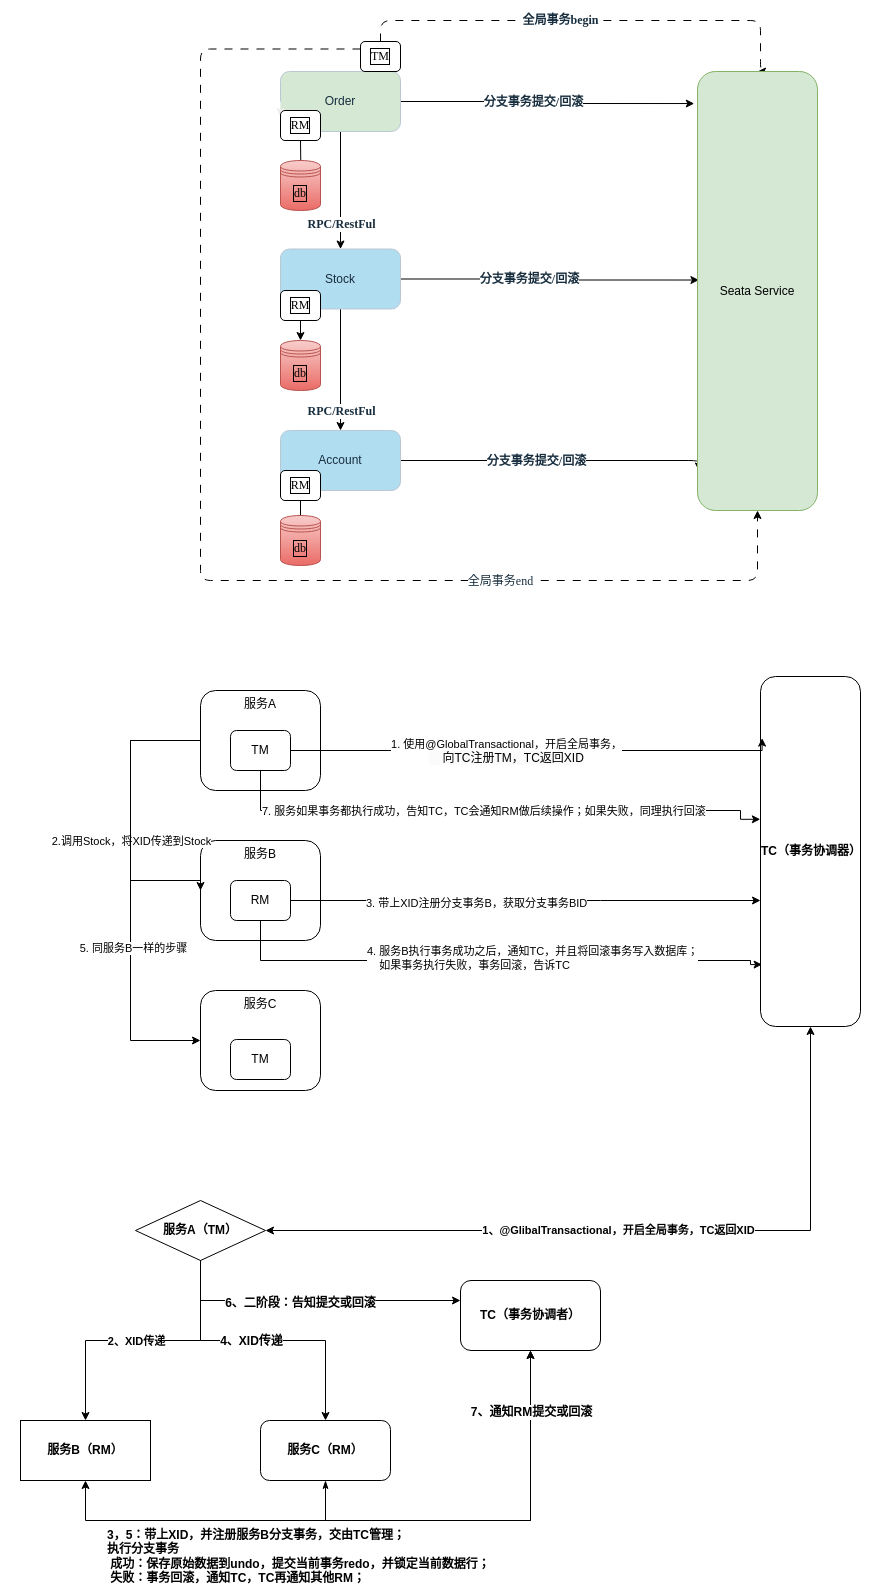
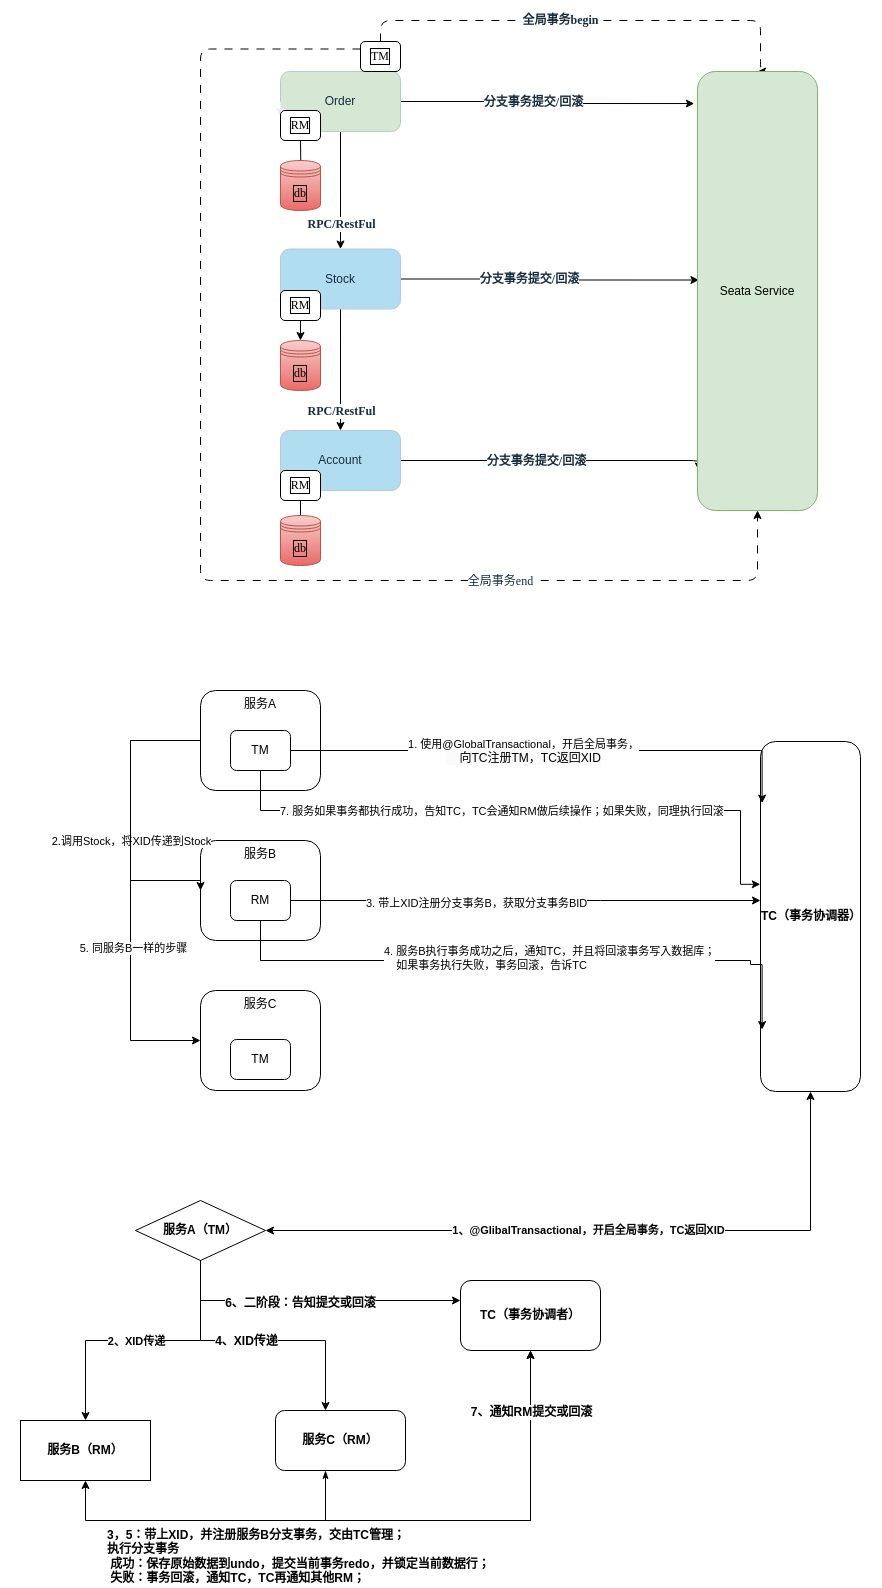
node "TC（事务协调器）": moved (811, 852) -> (811, 917)
node "服务C（RM）": moved (326, 1451) -> (341, 1441)
